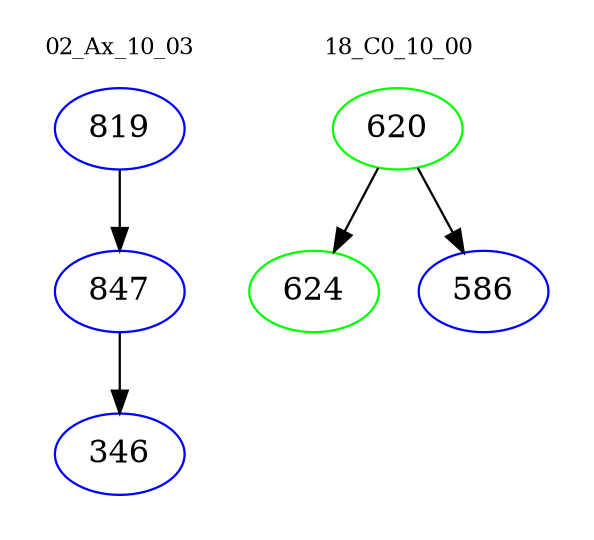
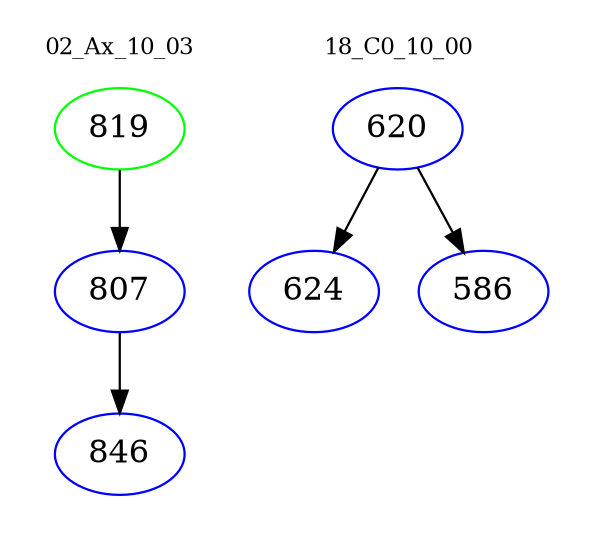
node "819": color blue -> green
node "620": color green -> blue
node "847": label "847" -> "807"
node "624": color green -> blue
node "346": label "346" -> "846"
